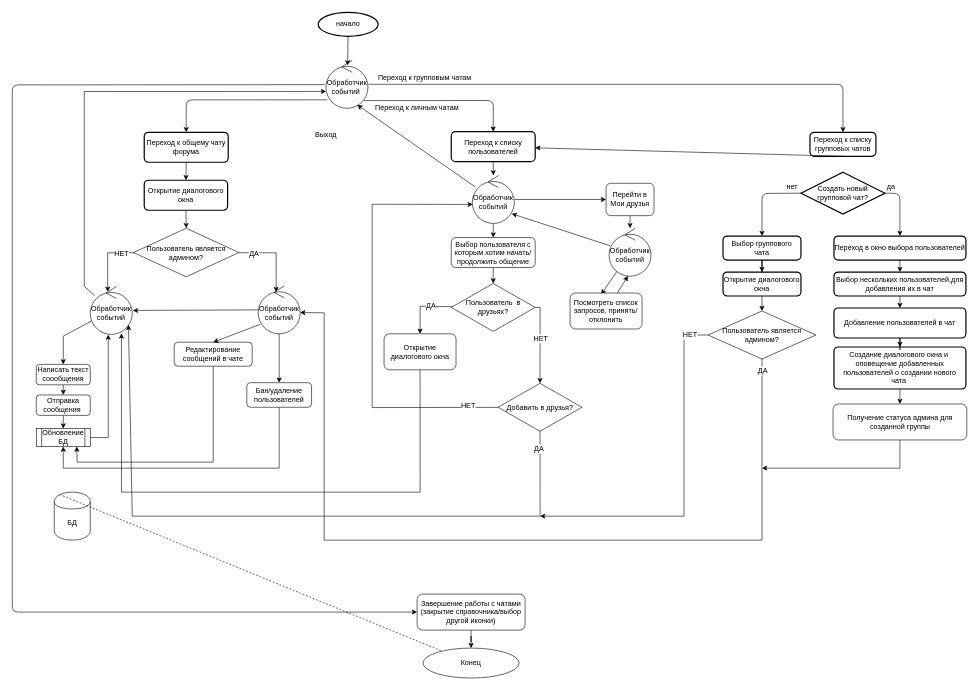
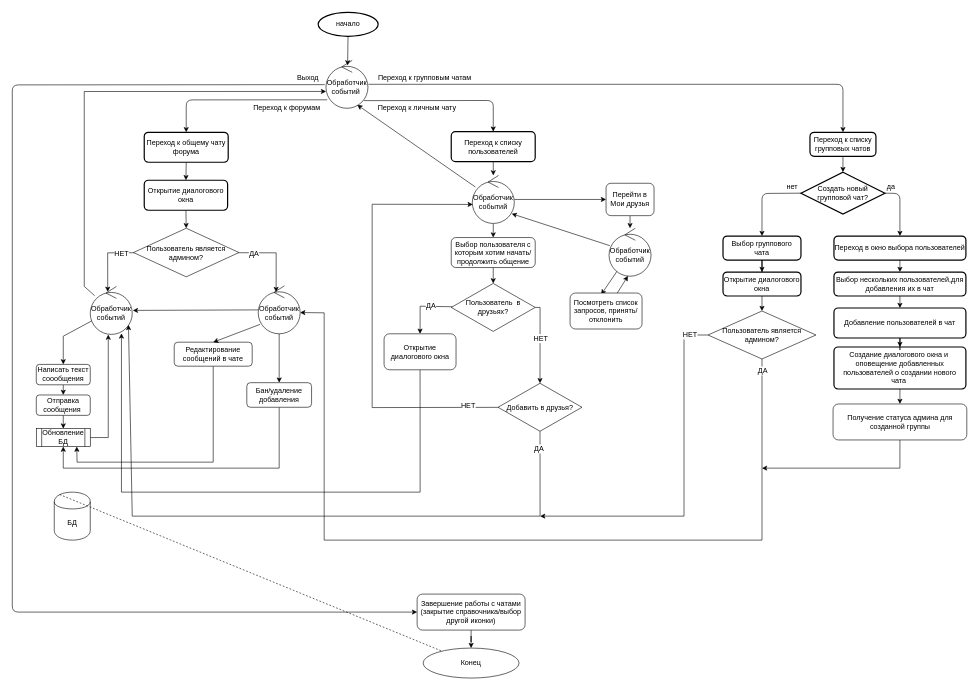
node "Переход к форумам": added
node "Переход к личным чатам": label "Переход к личным чатам" -> "Переход к личным чату"
node "Выход": moved (326, 135) -> (308, 78)
edge "Переход к списку групповых чатов" -> "Переход к списку пользователей": now "Переход к списку групповых чатов" -> "Создать новый групповой чат?"
node "Бан/удаление пользователей": label "Бан/удаление пользователей" -> "Бан/удаление добавления"
